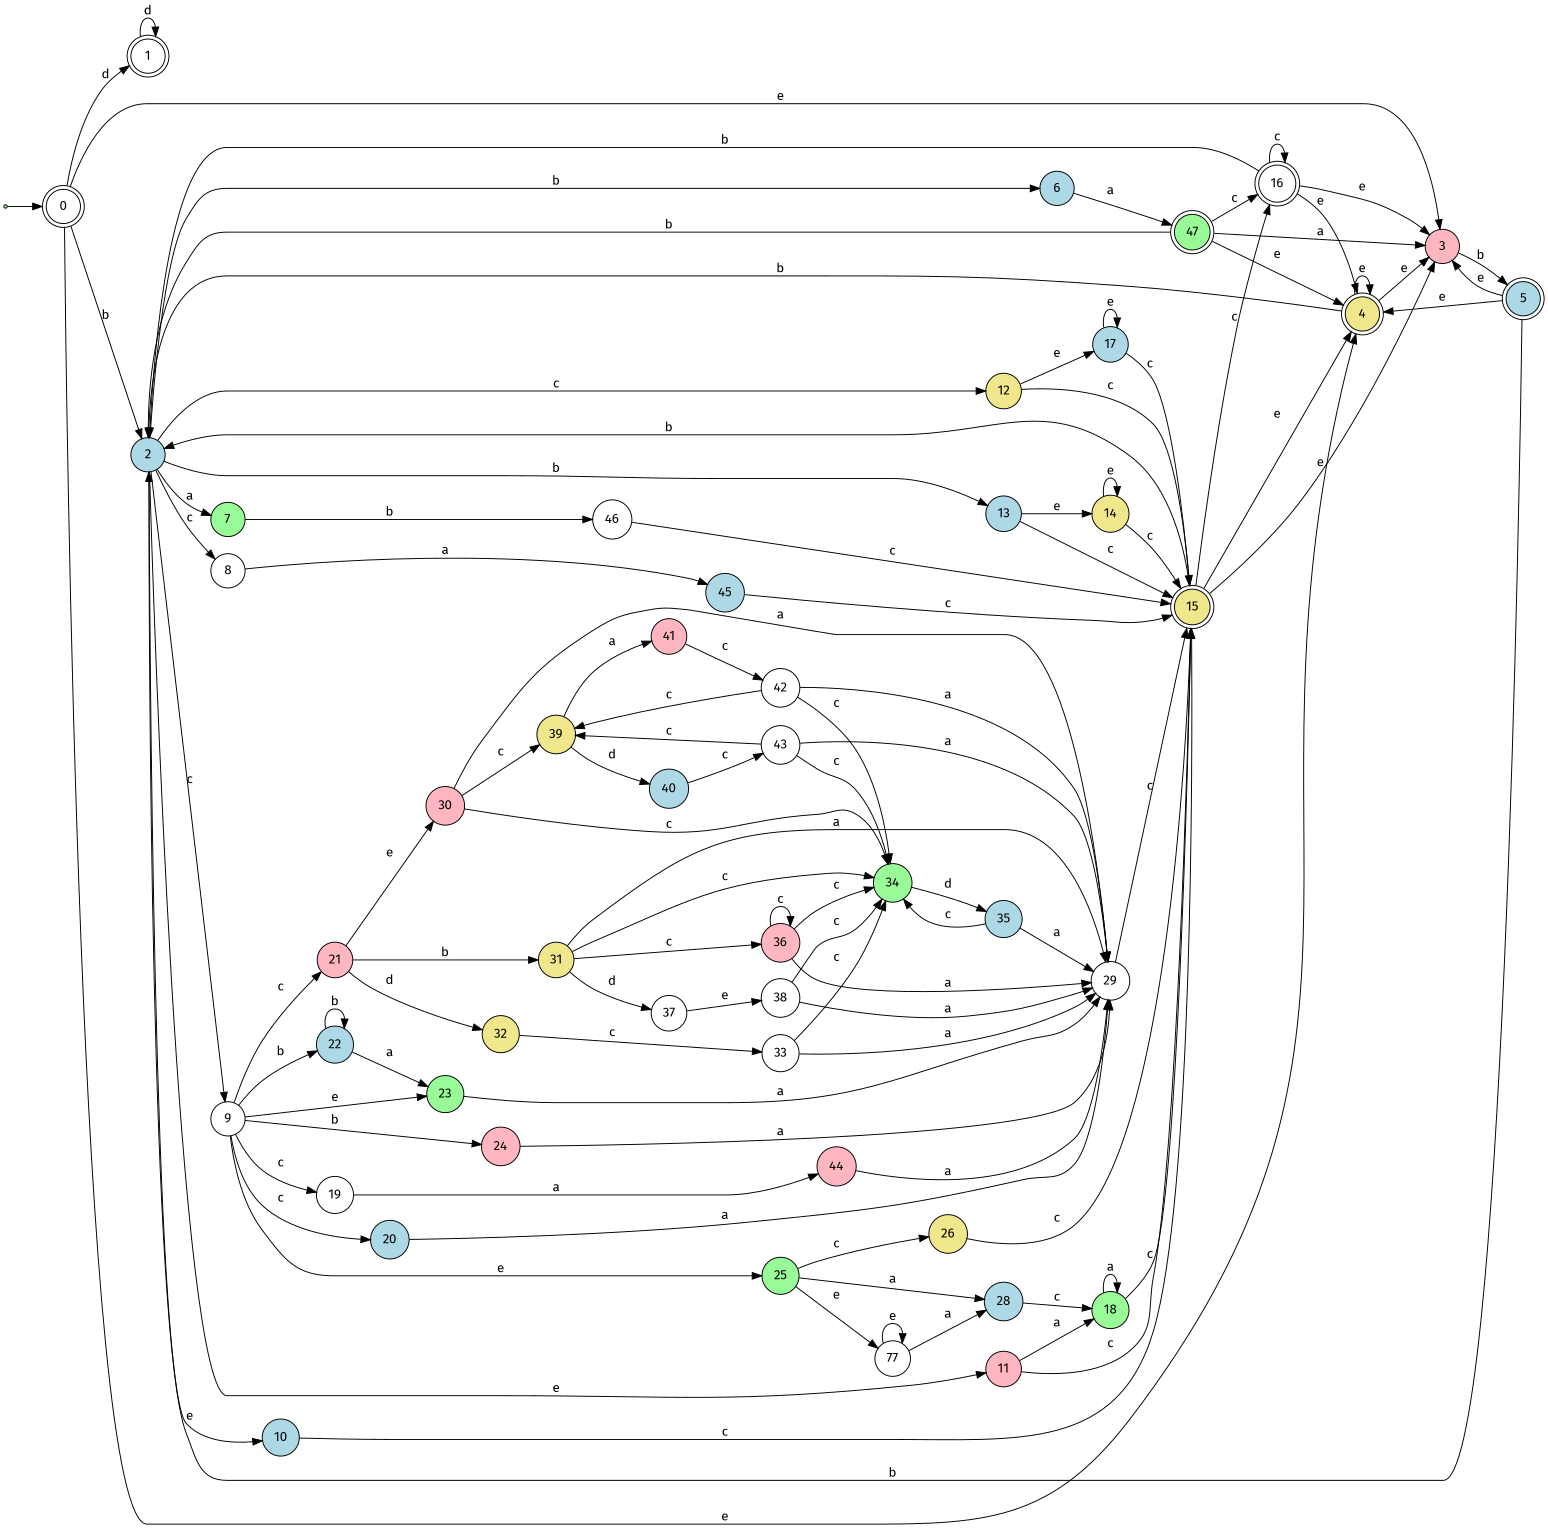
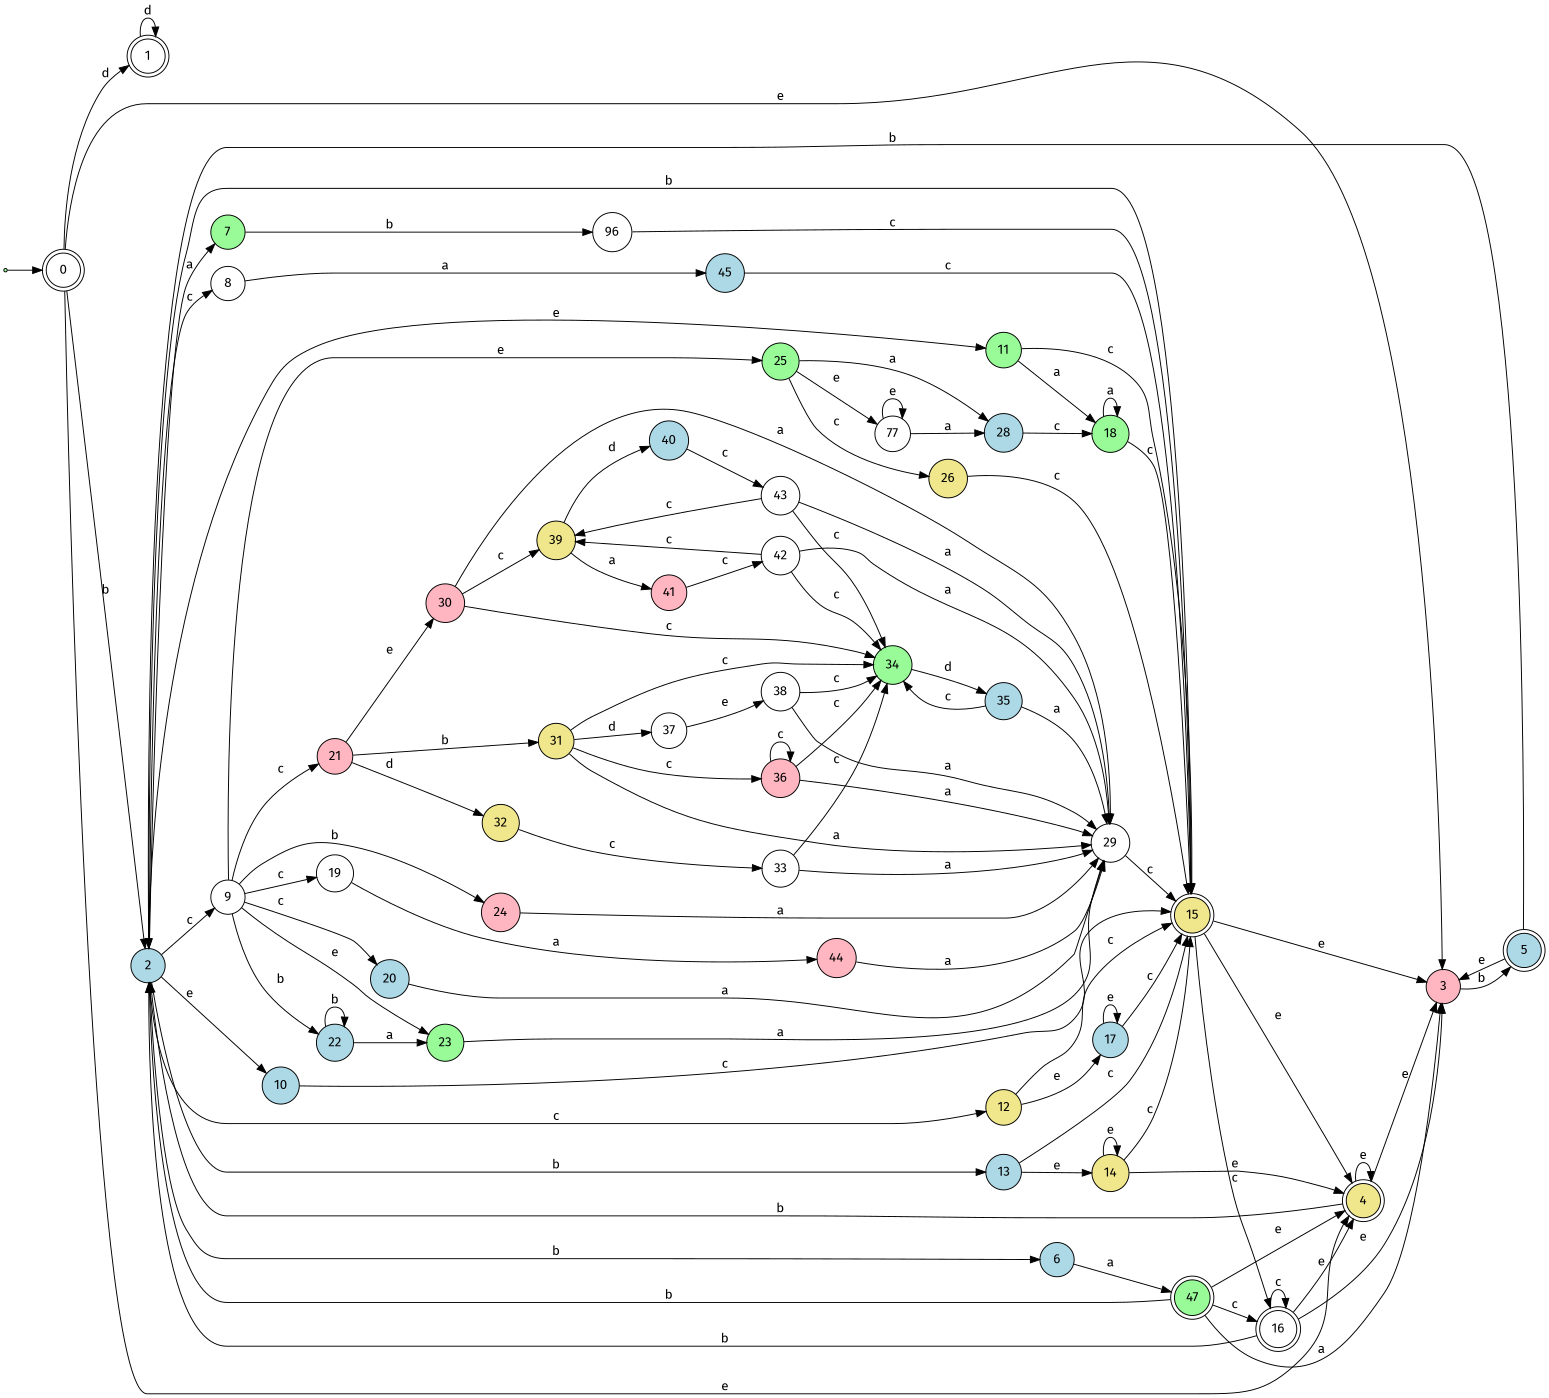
edge "5" -> "4": now "14" -> "4"
node "46": label "46" -> "96"
node "11": fillcolor lightpink -> palegreen
